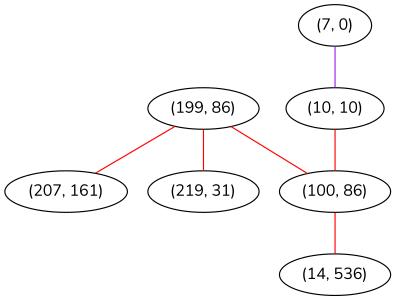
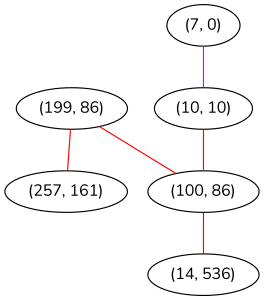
node "(207, 161)": label "(207, 161)" -> "(257, 161)"
node "(219, 31)": removed
